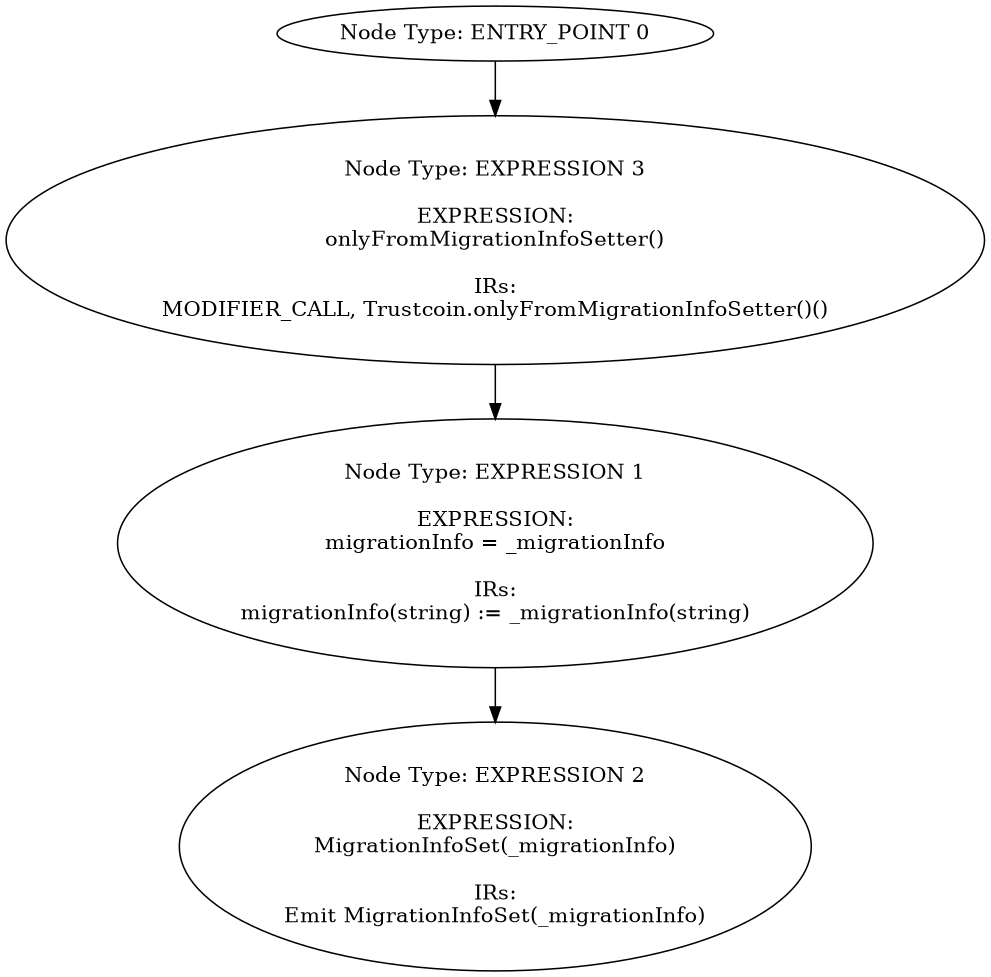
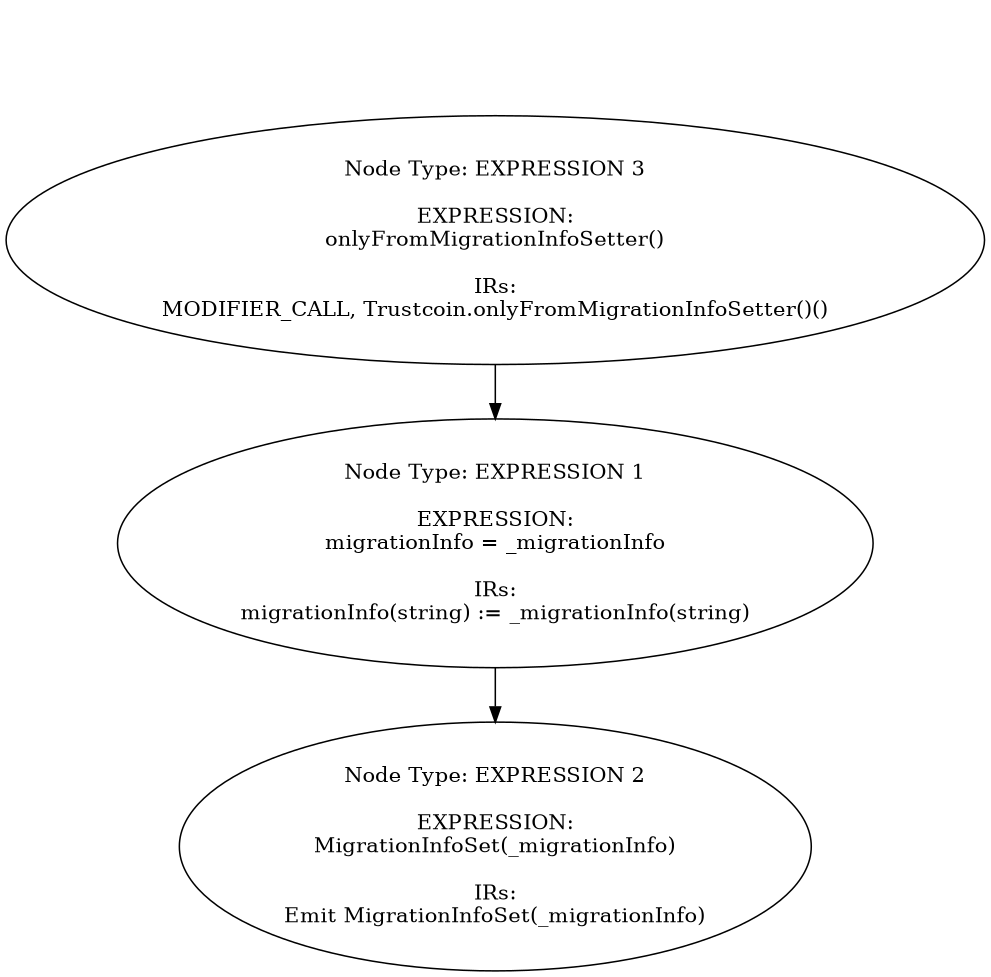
node "Node Type: ENTRY_POINT 0": removed
